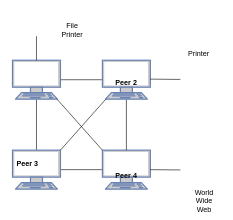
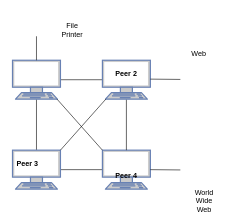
node "Printer": label "Printer" -> "Web"
node "Peer 2": moved (126, 83) -> (126, 74)
